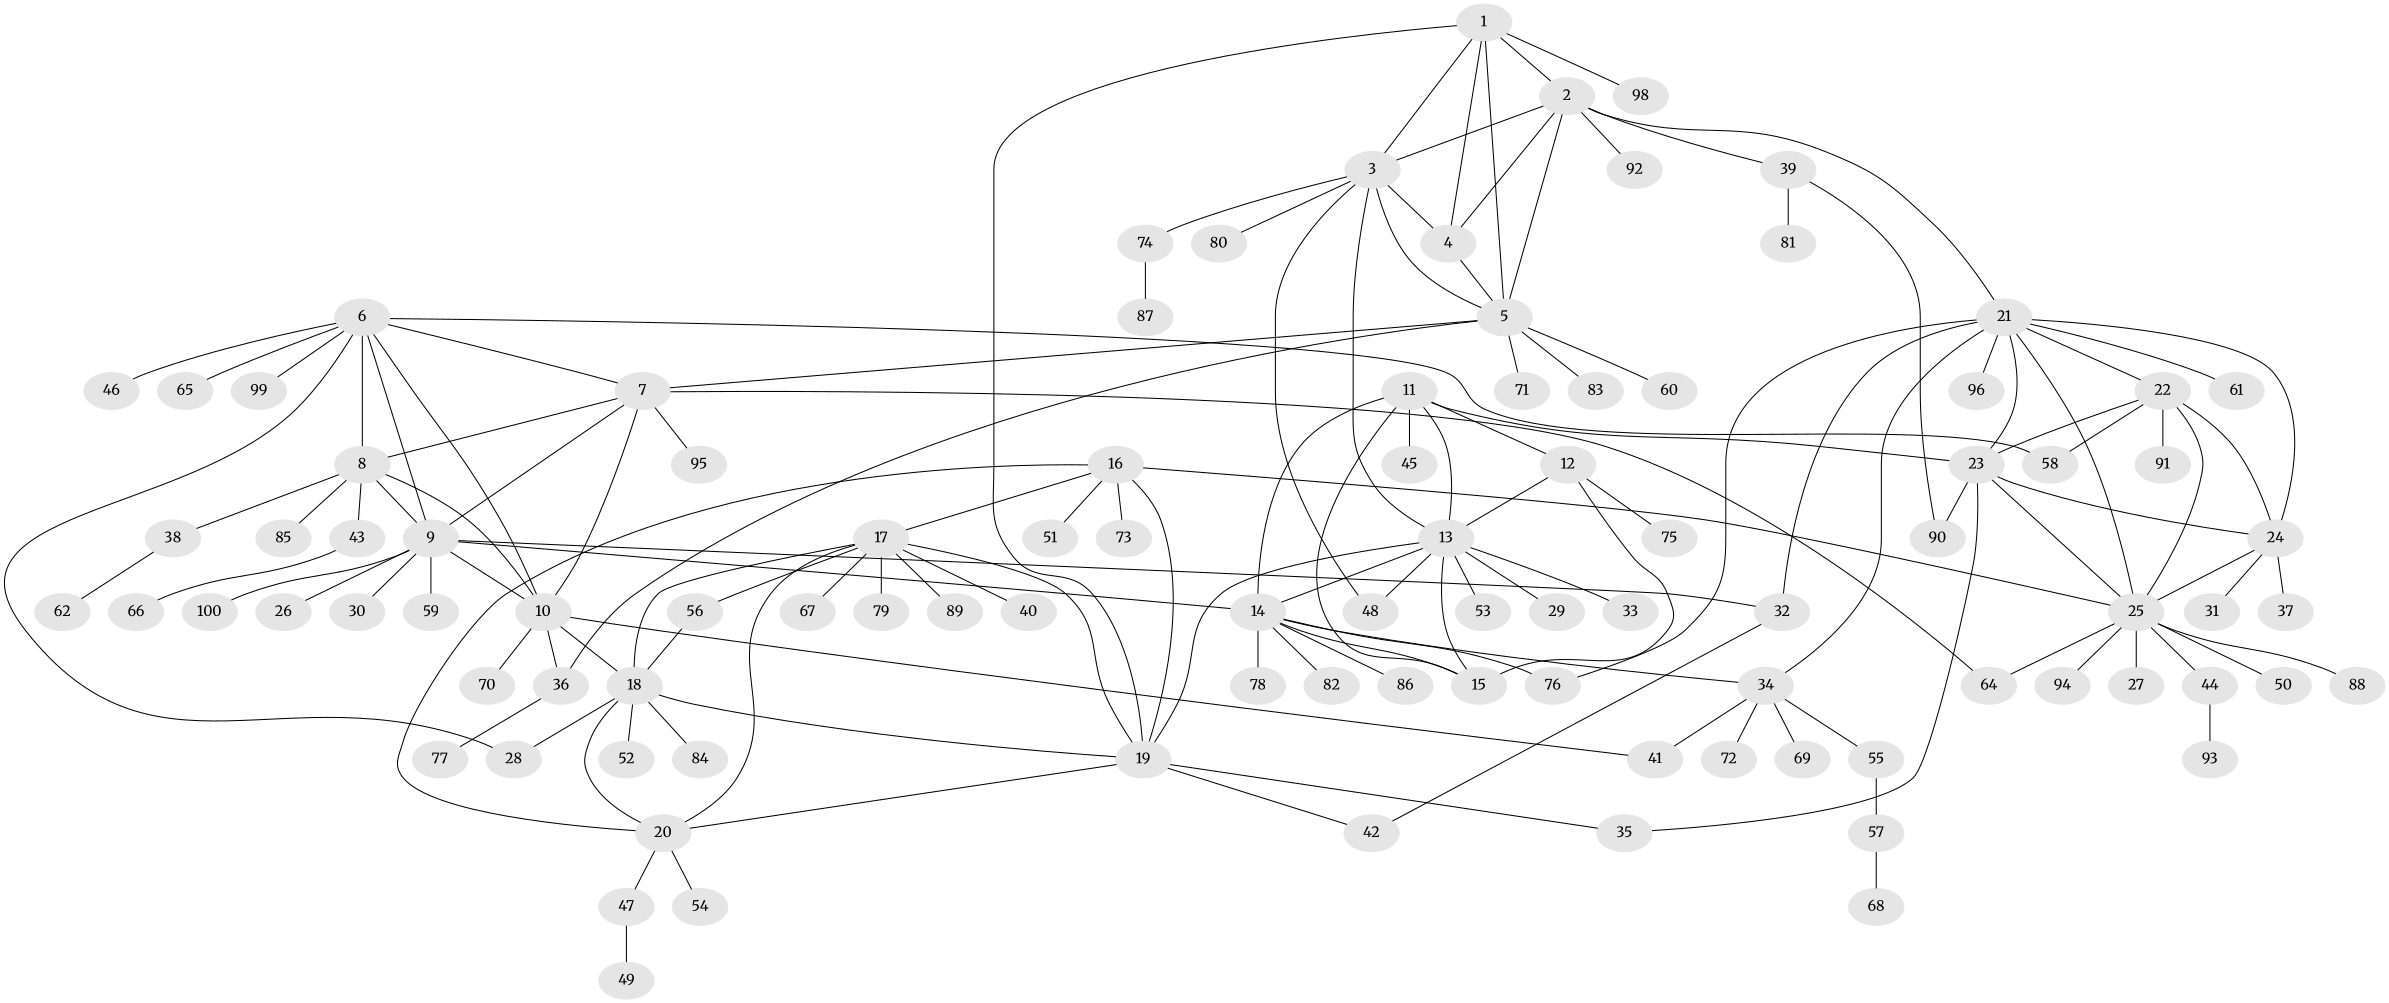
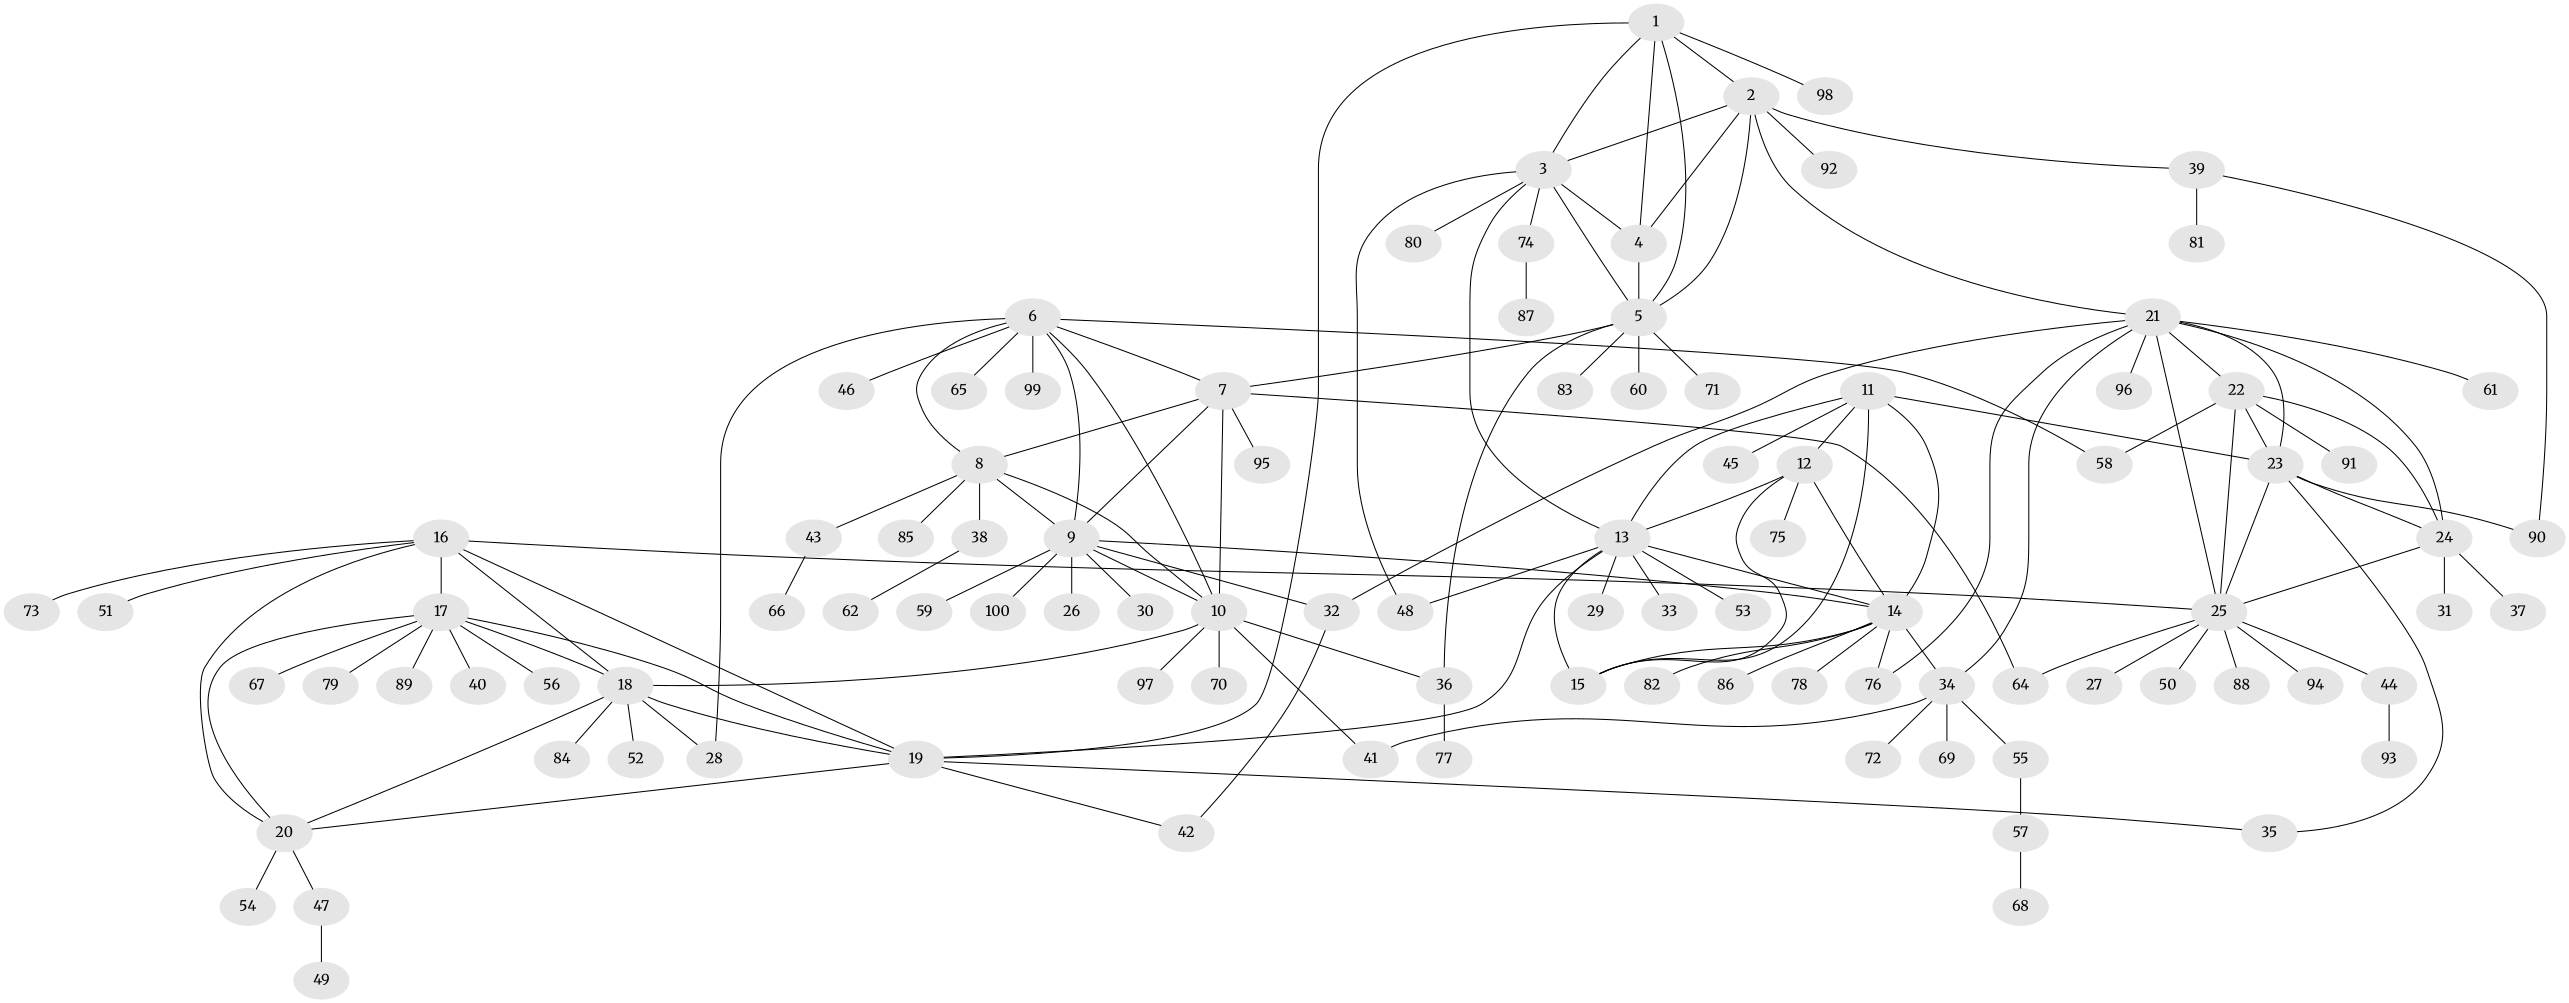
edge "12" -- "14": added
edge "56" -- "18": now "16" -- "18"
node "97": added
